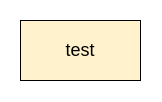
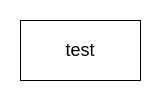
node "test": fillcolor #fff2cc -> #ffffff
